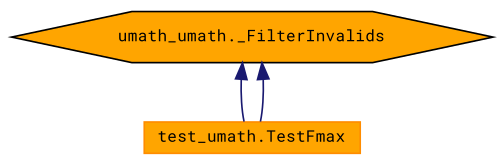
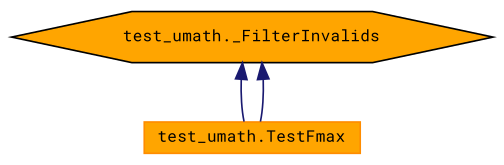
node "umath_umath._FilterInvalids": label "umath_umath._FilterInvalids" -> "test_umath._FilterInvalids"
